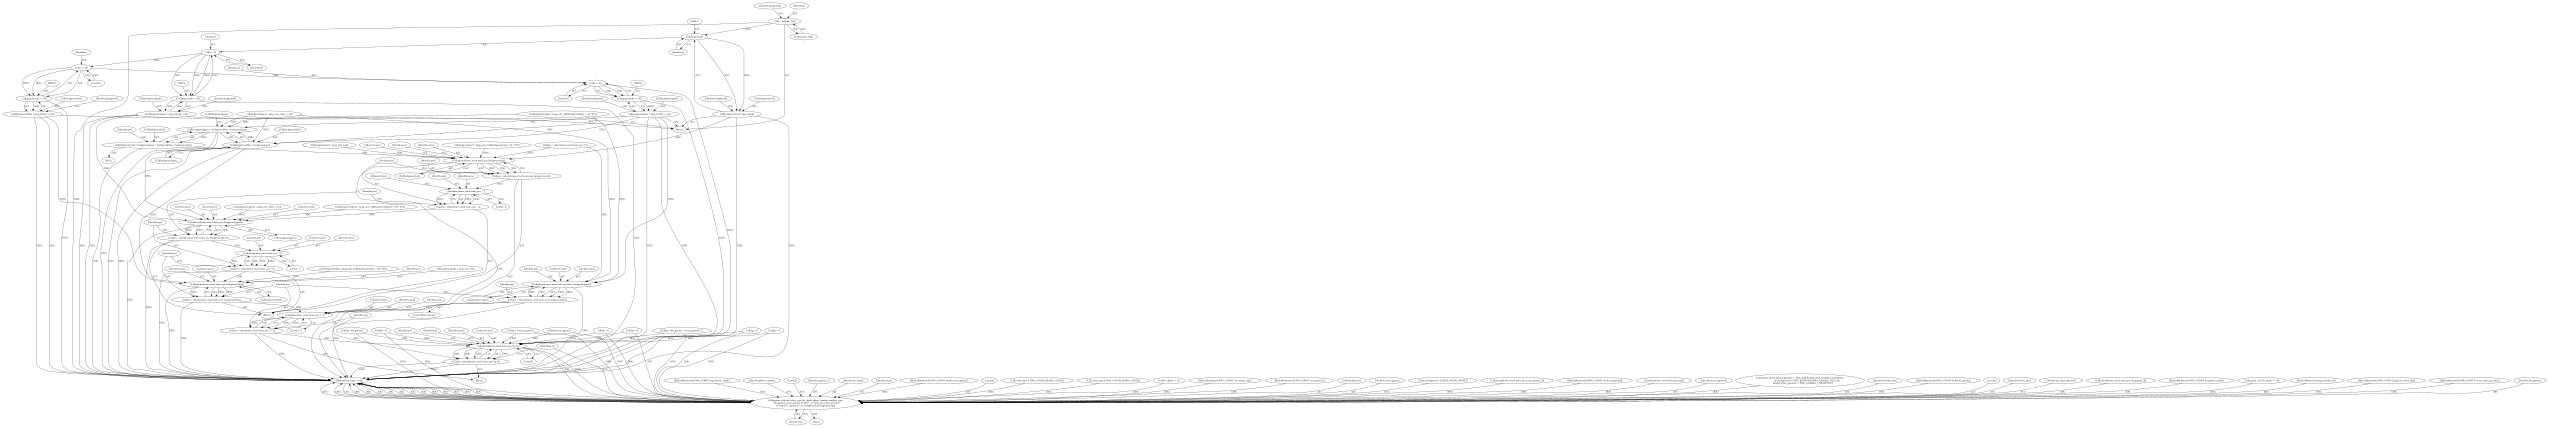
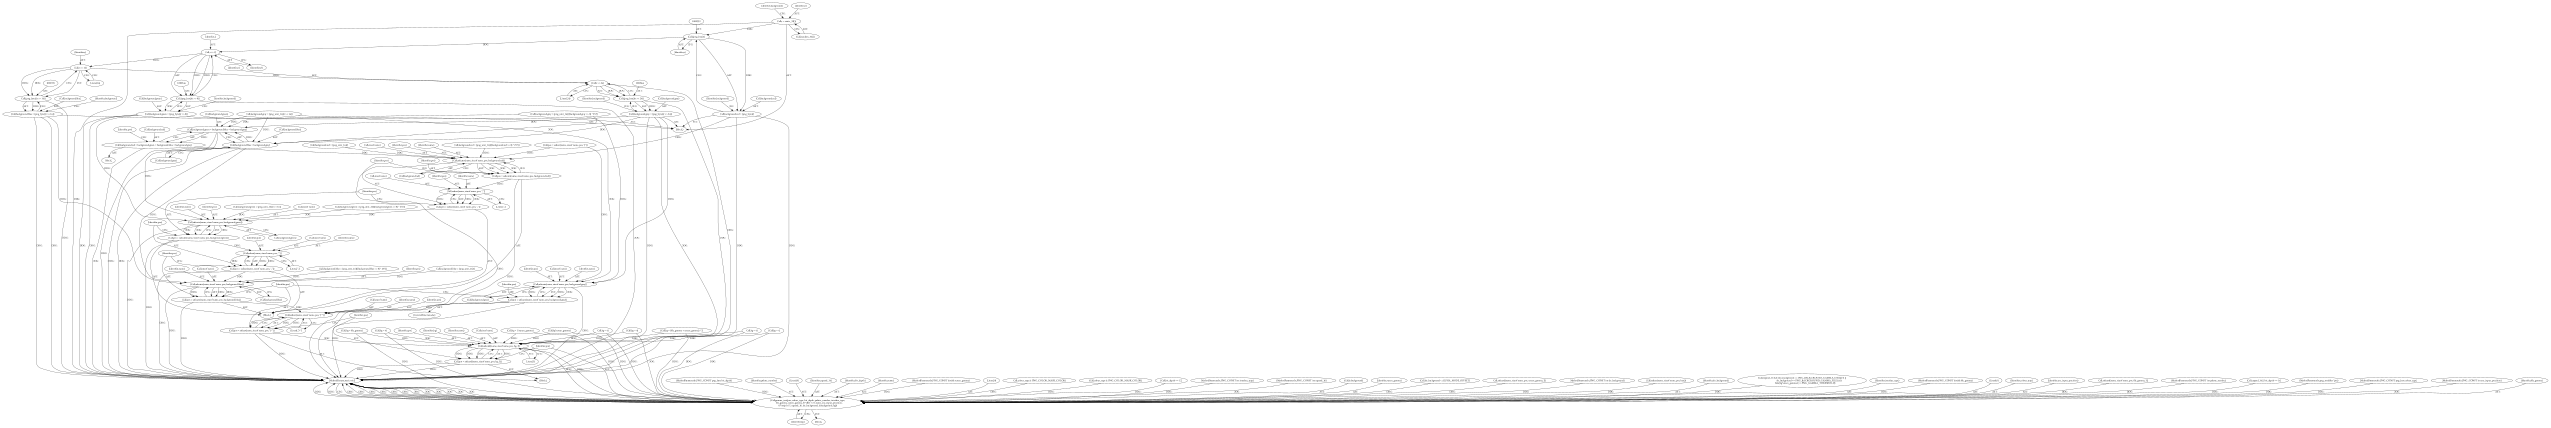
node "(Call,r = random_32())": label "(Call,r = random_32())" -> "(Call,r = static_32())"
node "(Call,safecatn(name, sizeof name, precision, background.gray))": label "(Call,safecatn(name, sizeof name, precision, background.gray))" -> "(Call,safecatn(name, sizeof name, pos, background.gray))"
